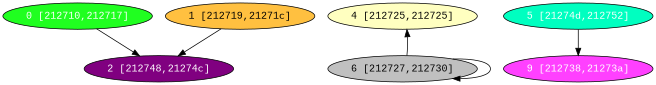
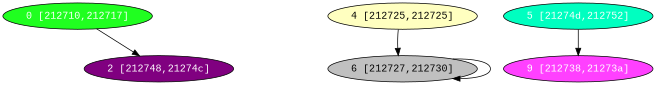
node "1 [212719,21271c]": removed
edge "6 [212727,212730]" -> "4 [212725,212725]": reversed
